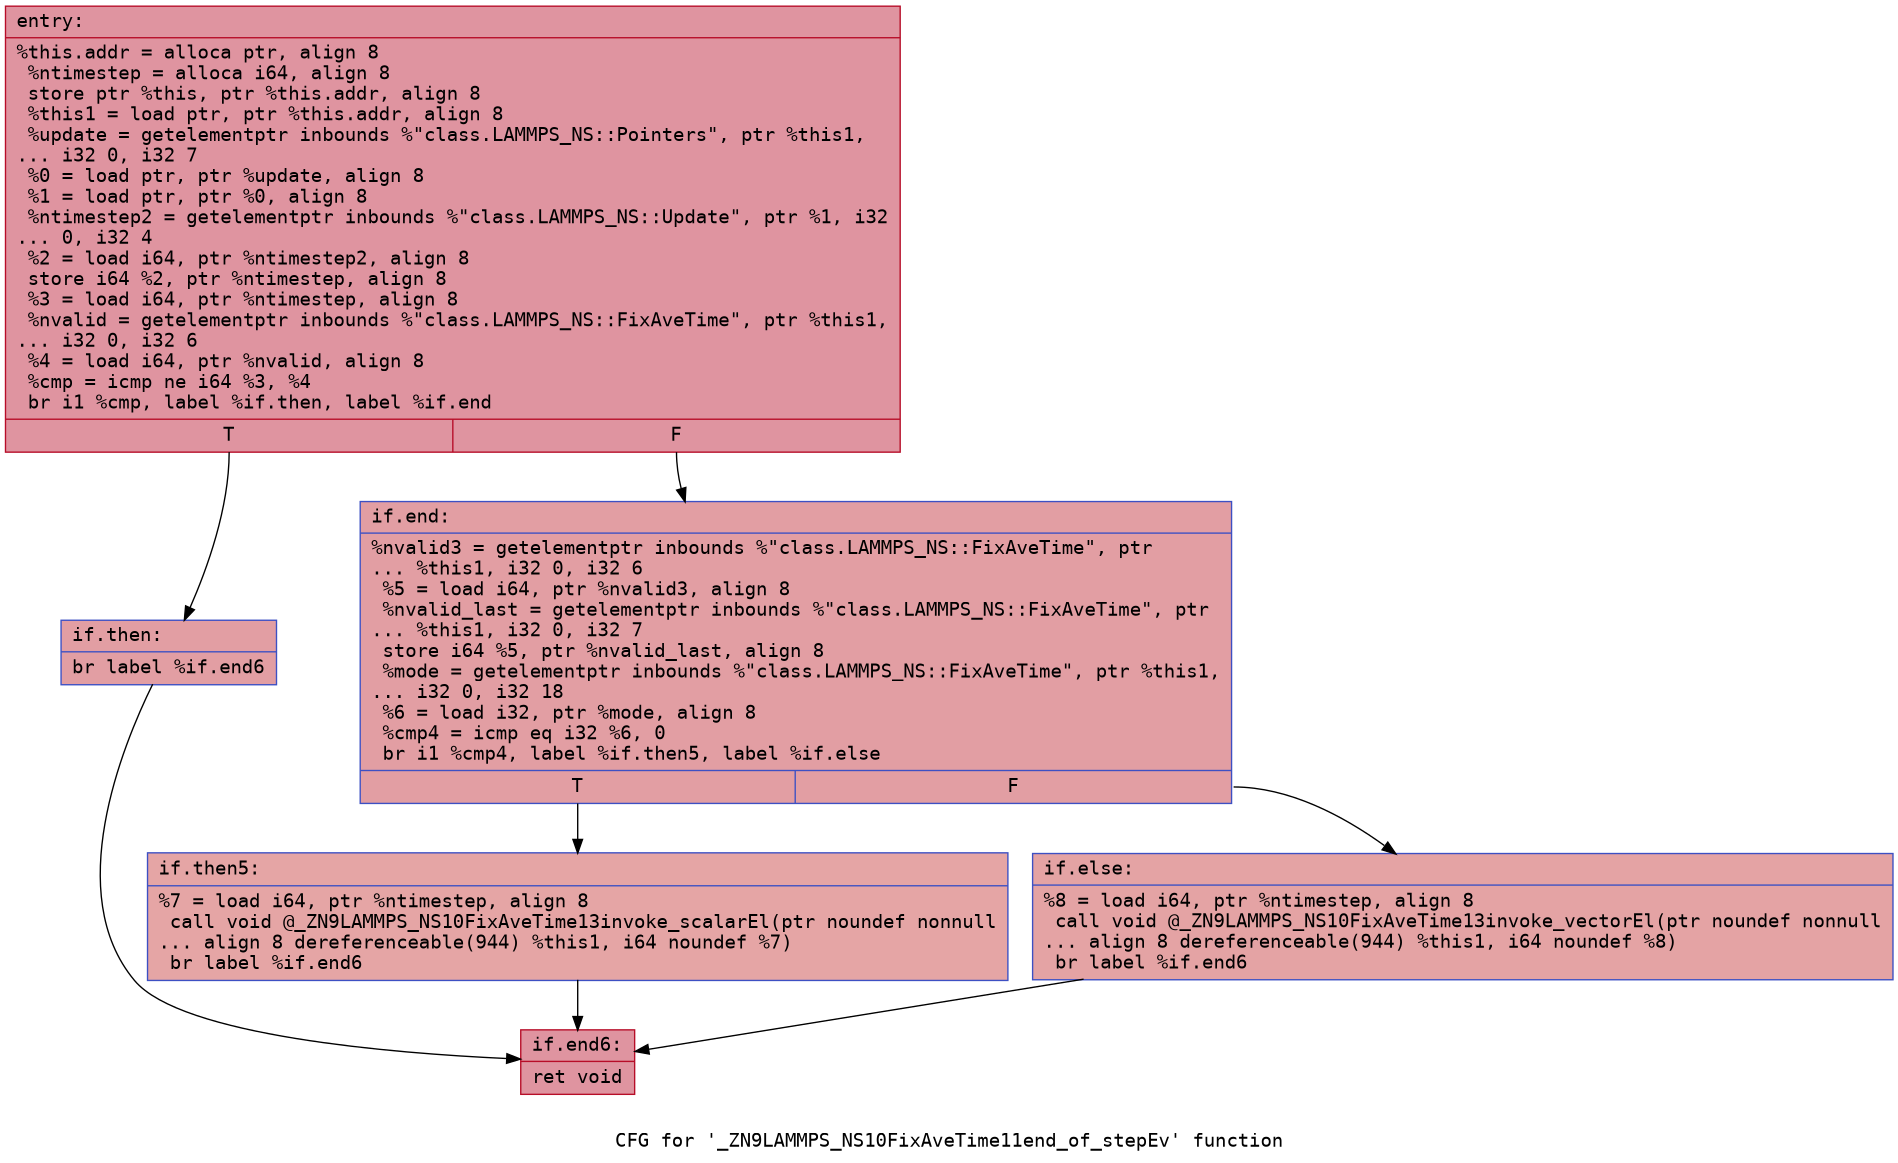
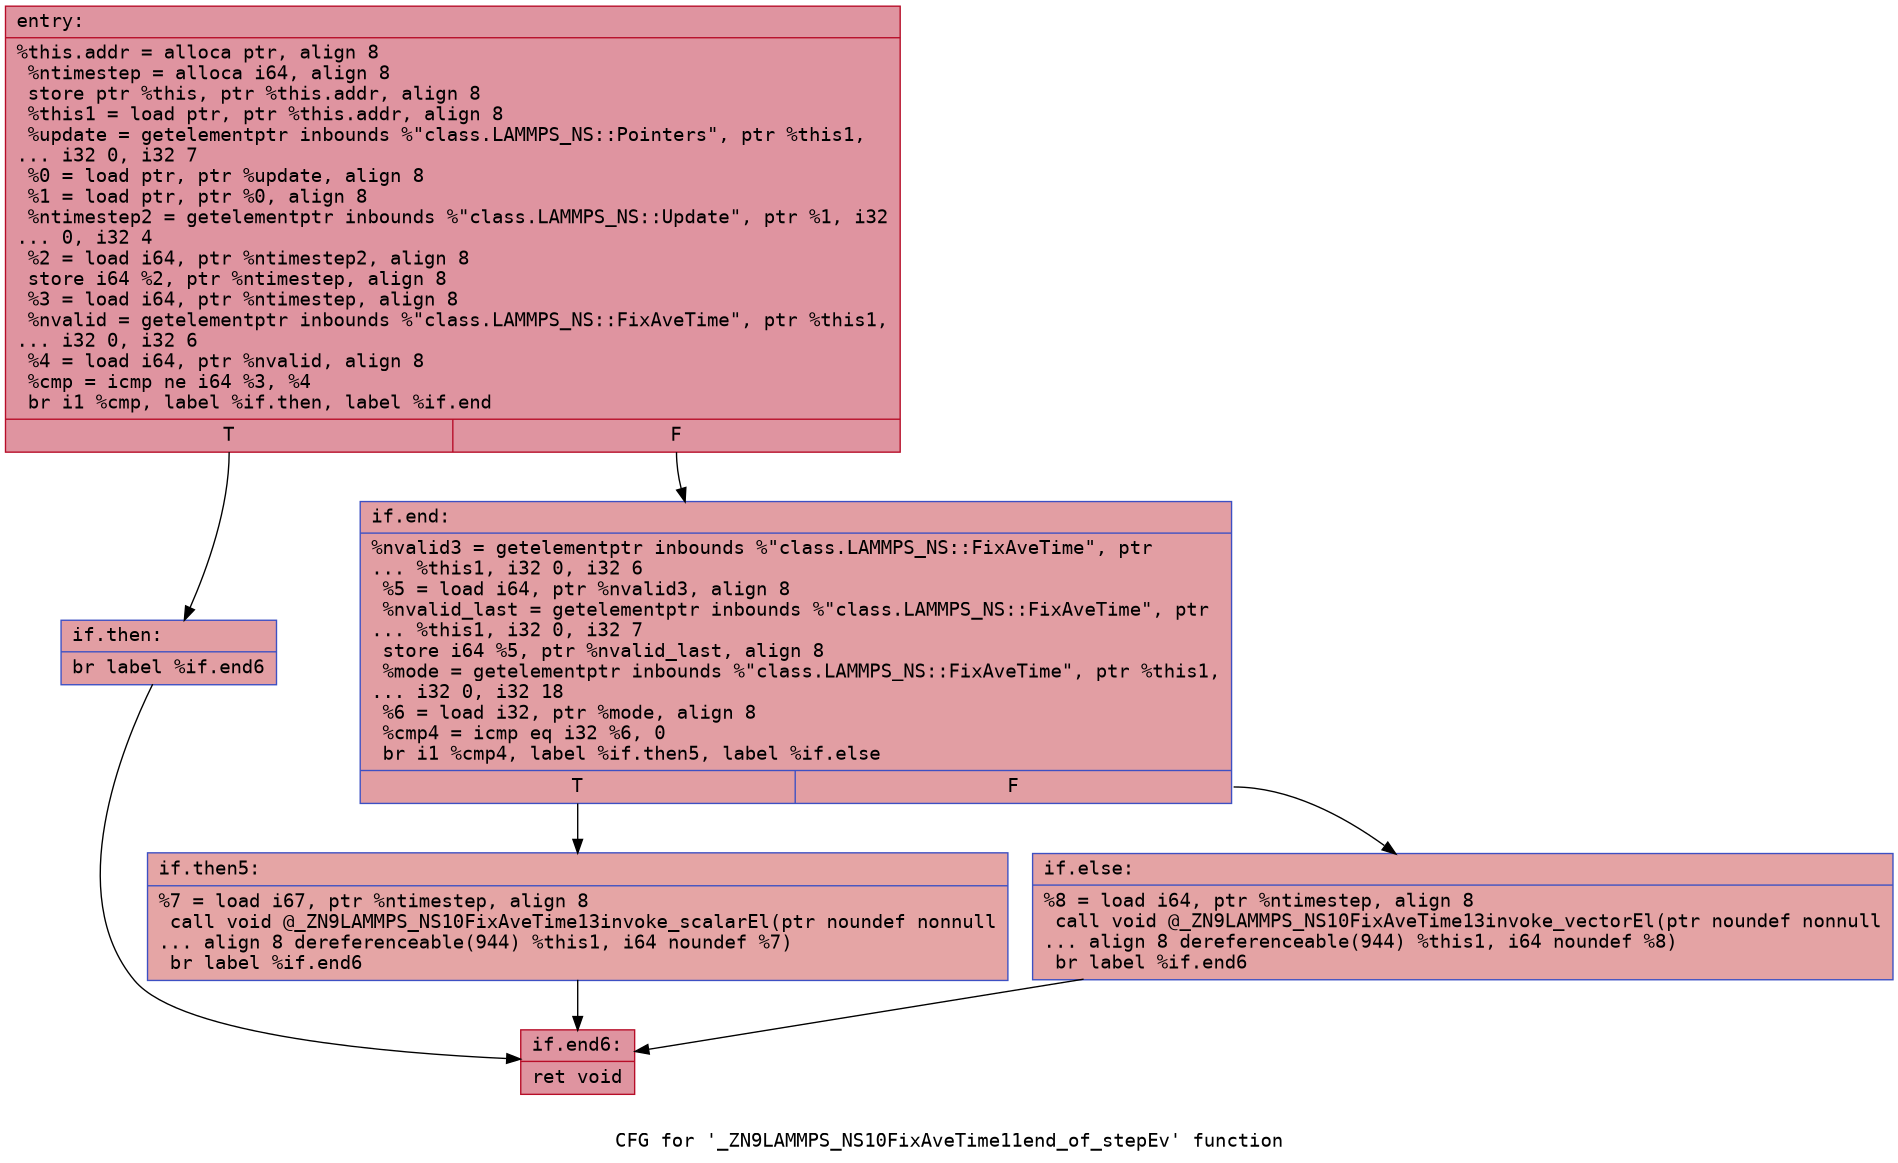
node "if.then5:": text "%7 = load i64, ptr %ntimestep, align 8" -> "%7 = load i67, ptr %ntimestep, align 8"
